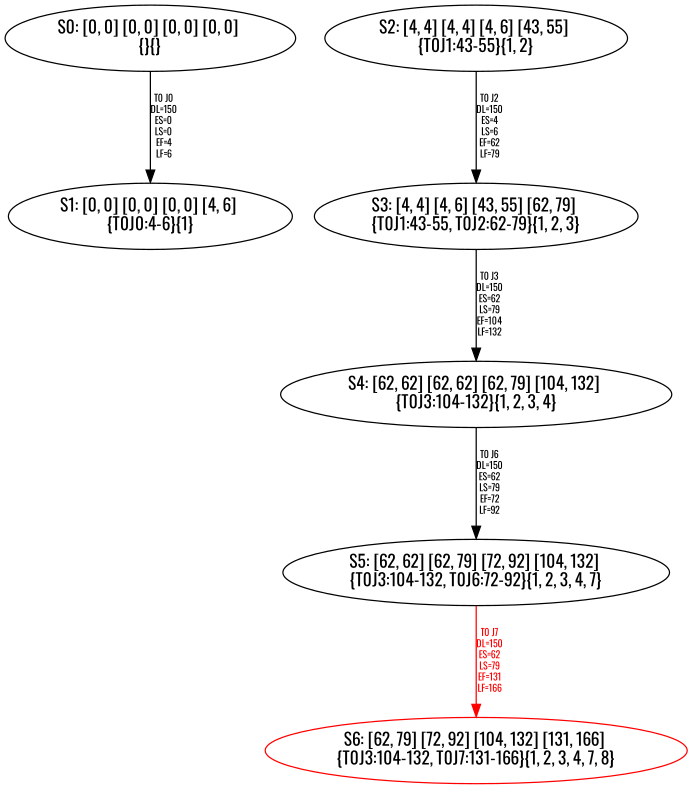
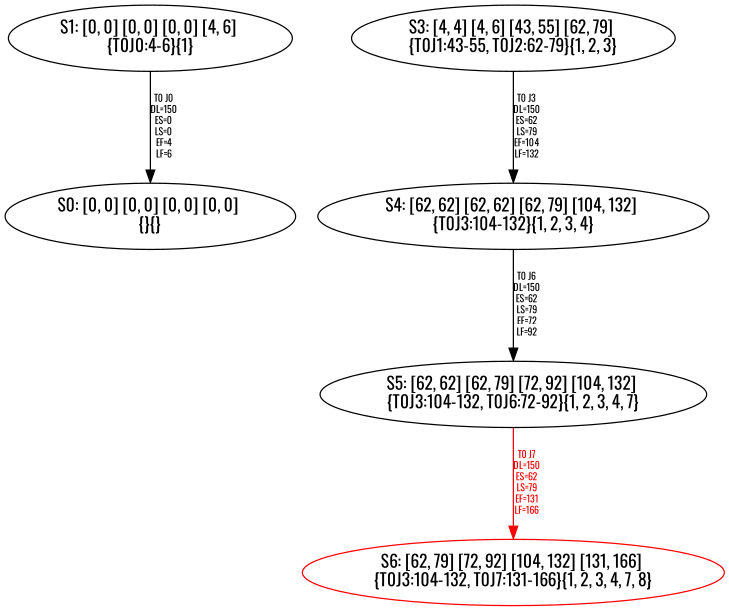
node "S2: [4, 4] [4, 4] [4, 6] [43, 55] {T0J1:43-55}{1, 2}": removed
edge "S0: [0, 0] [0, 0] [0, 0] [0, 0] {}{}" -> "S1: [0, 0] [0, 0] [0, 0] [4, 6] {T0J0:4-6}{1}": reversed
